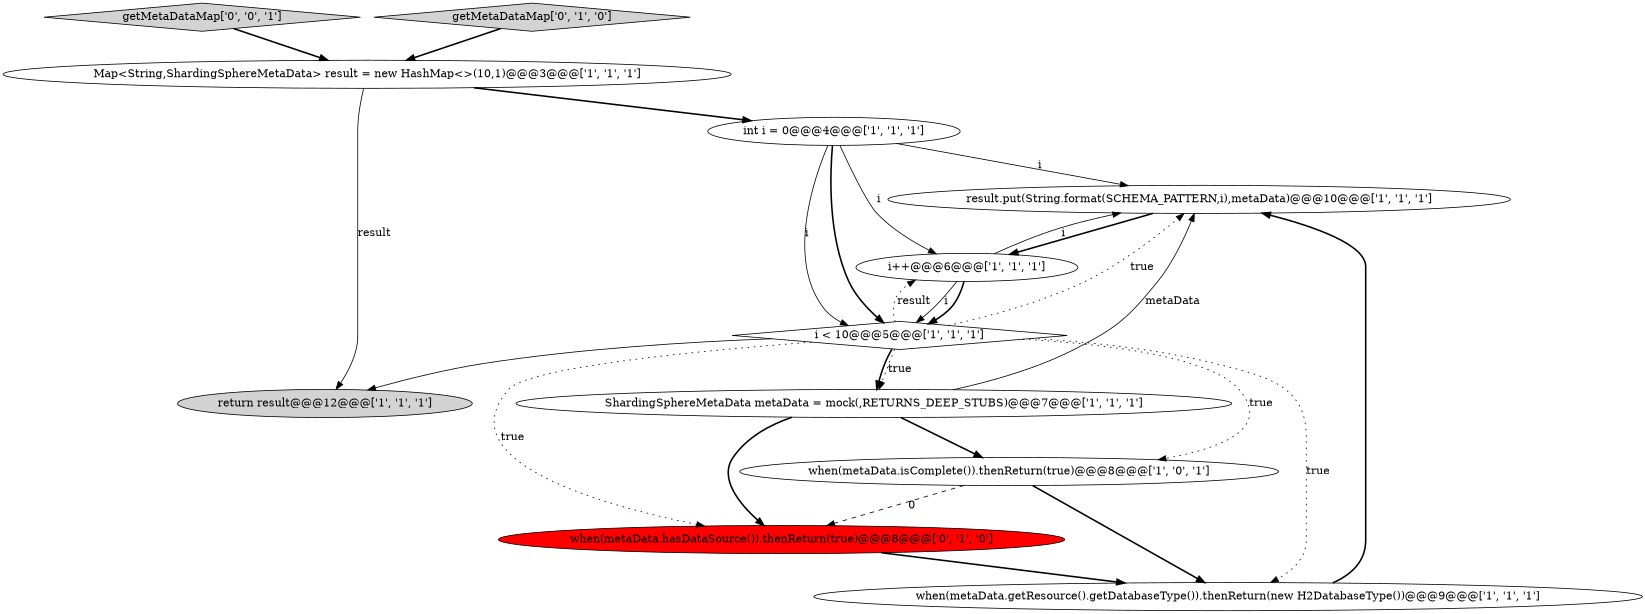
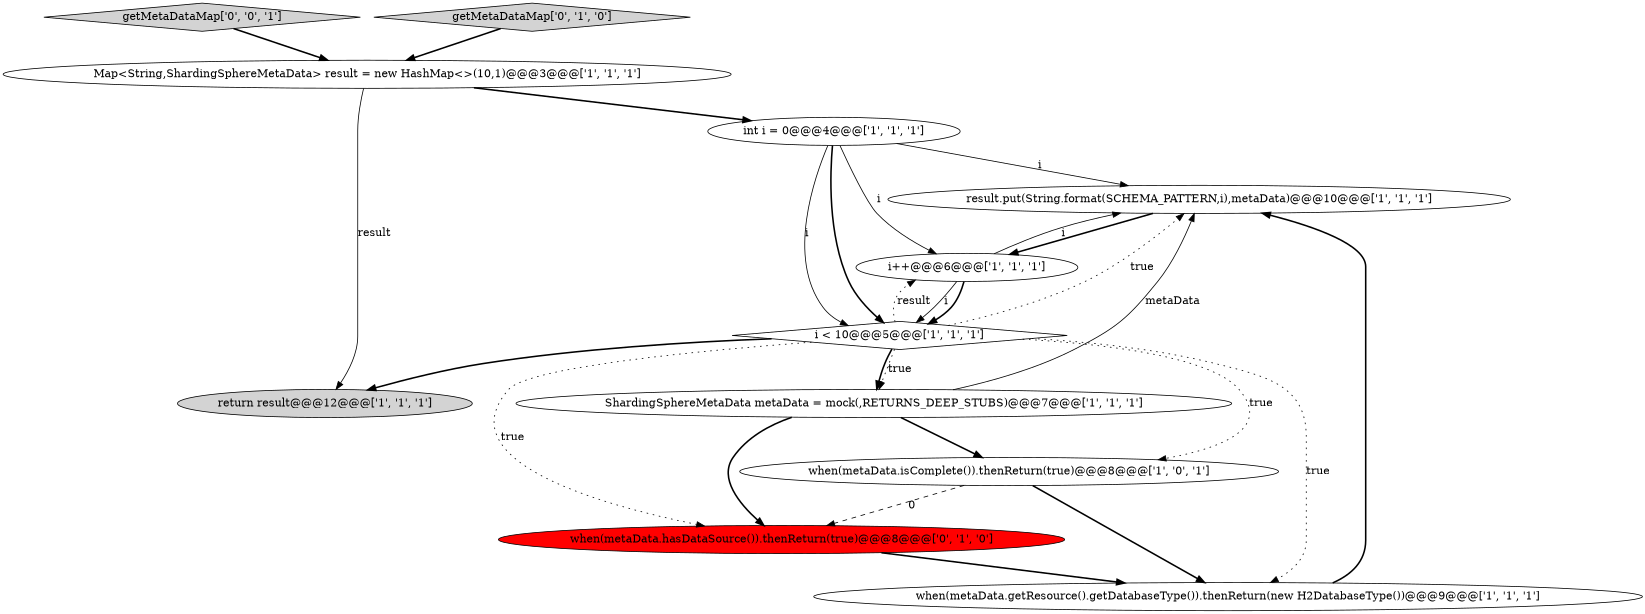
edge "i < 10@@@5@@@['1', '1', '1']" -> "return result@@@12@@@['1', '1', '1']": style solid -> bold
